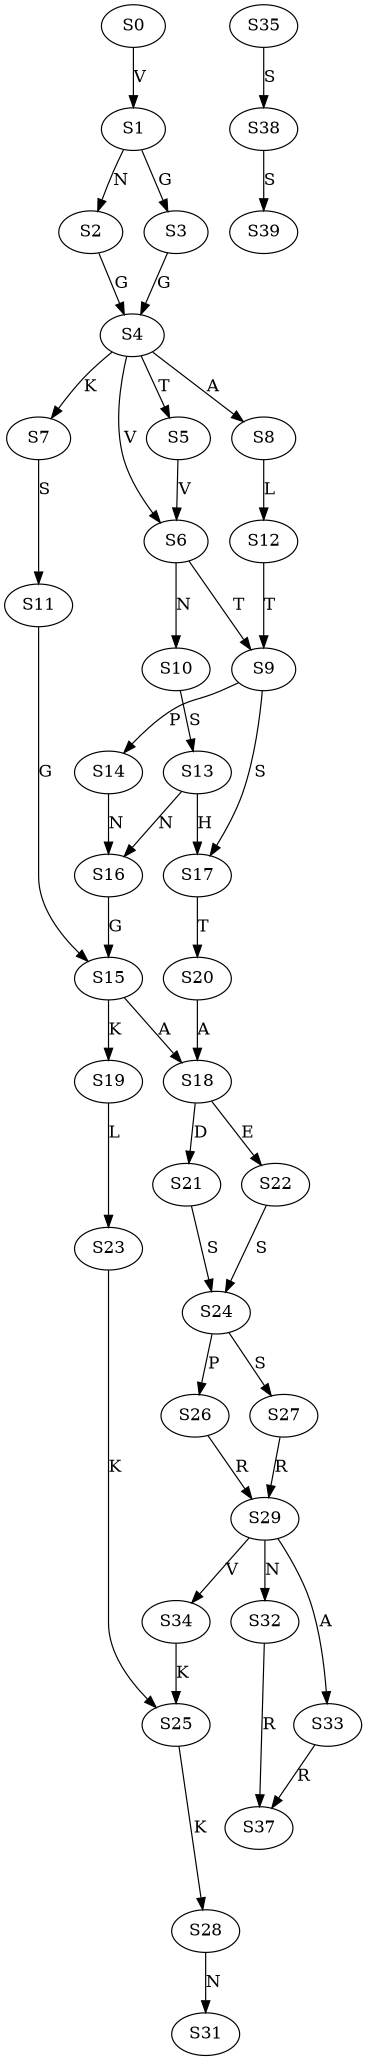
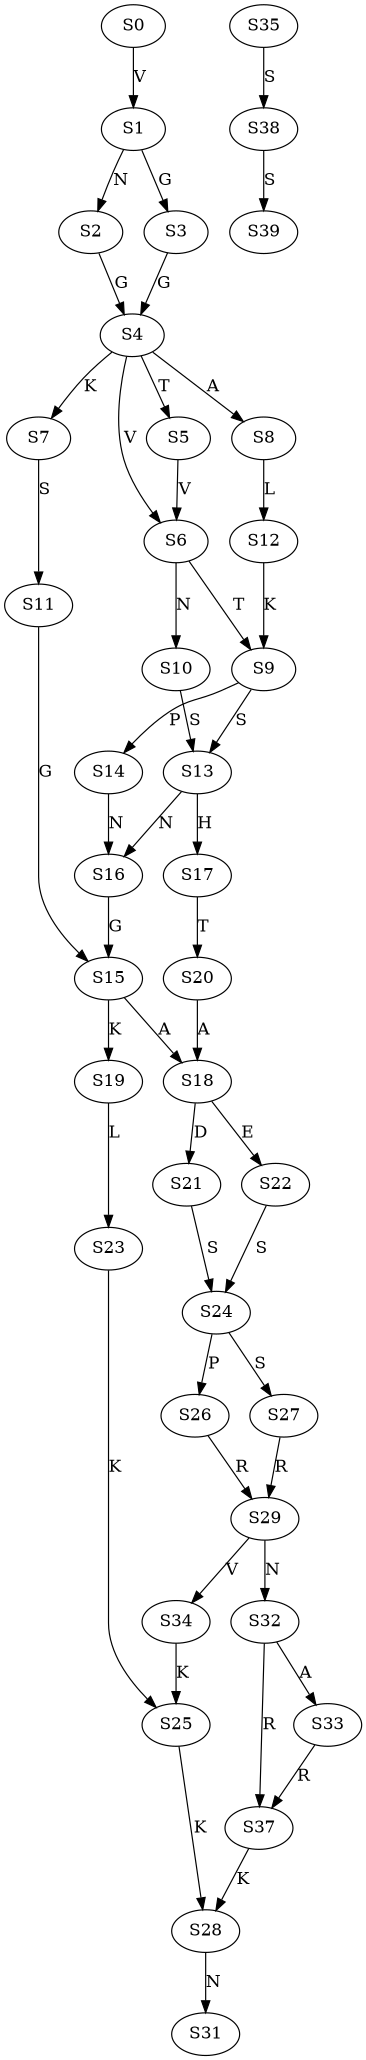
edge "S12" -> "S9": label "T" -> "K"
edge "S9" -> "S17": now "S9" -> "S13"
edge "S29" -> "S33": now "S32" -> "S33"
edge "S37" -> "S28": added, label "K"
